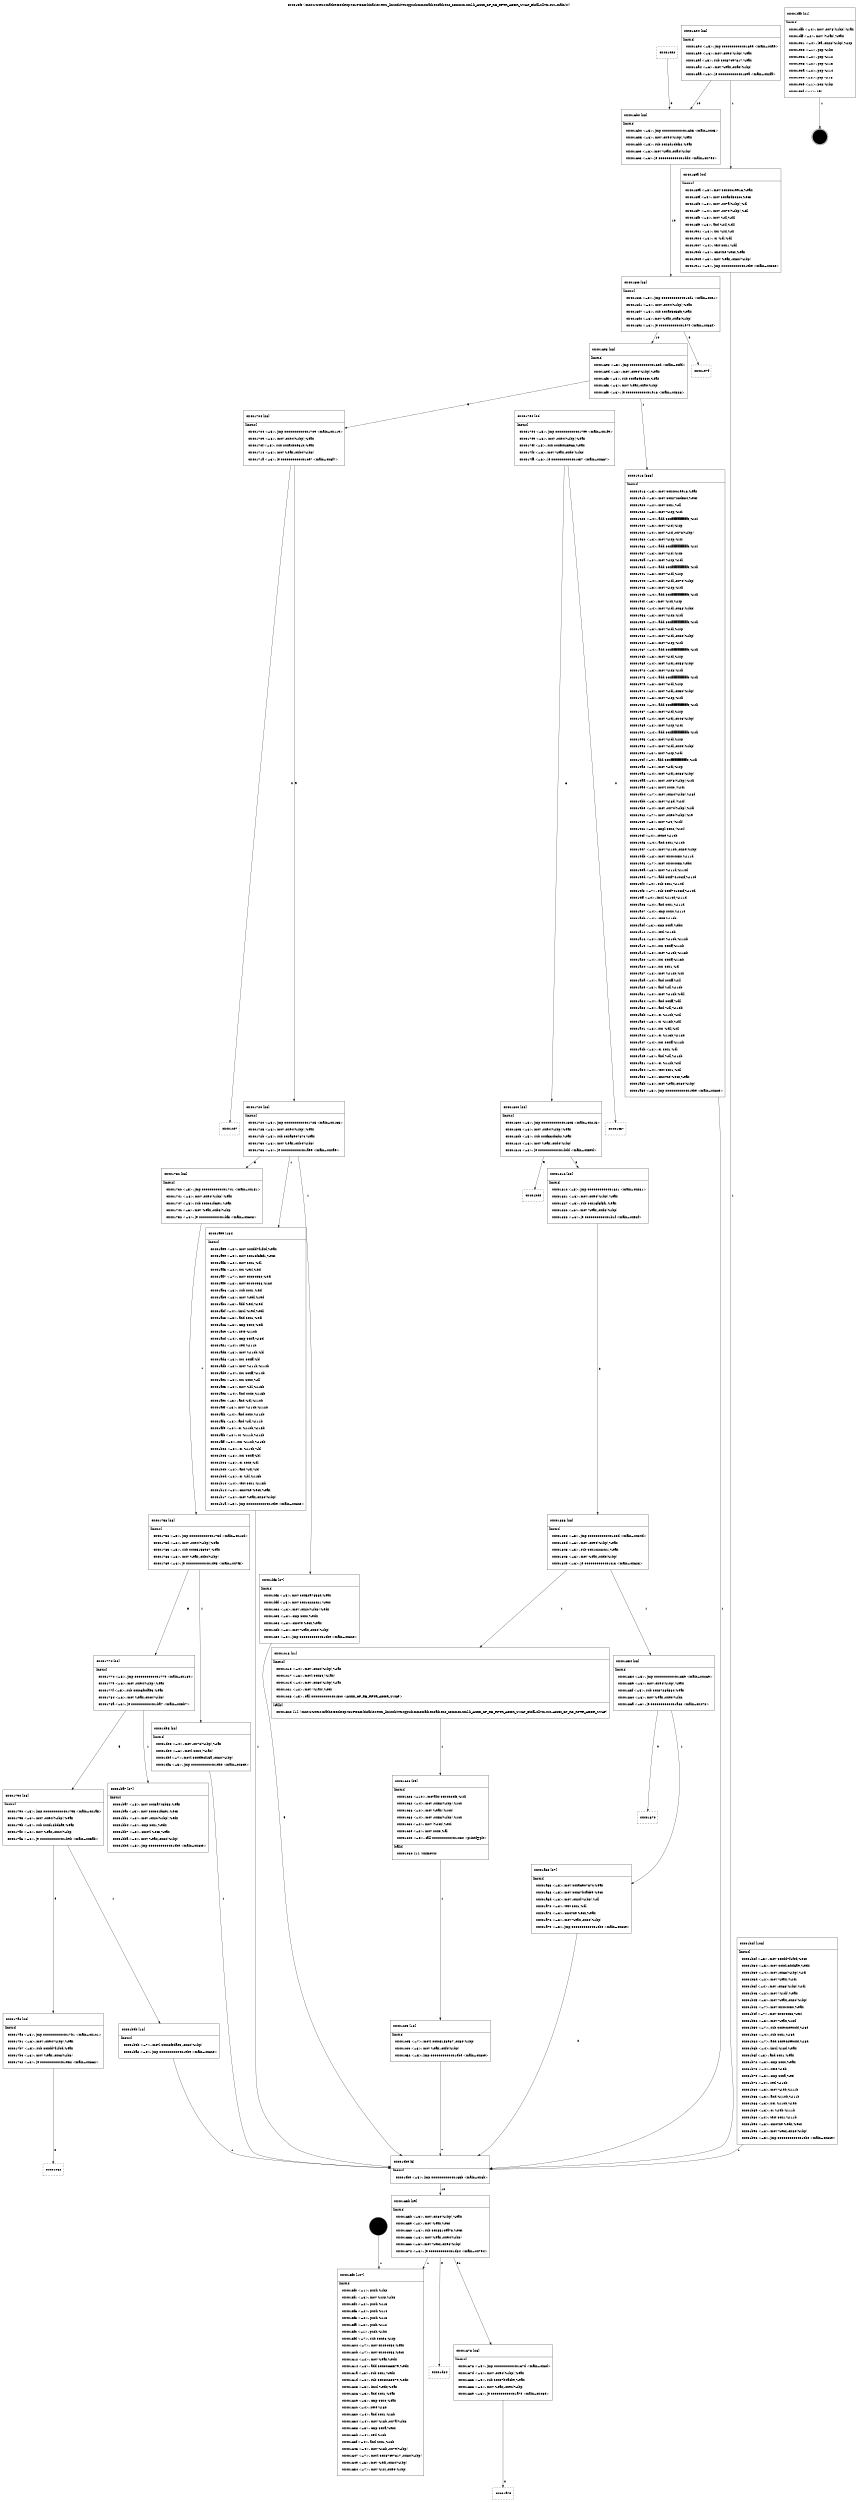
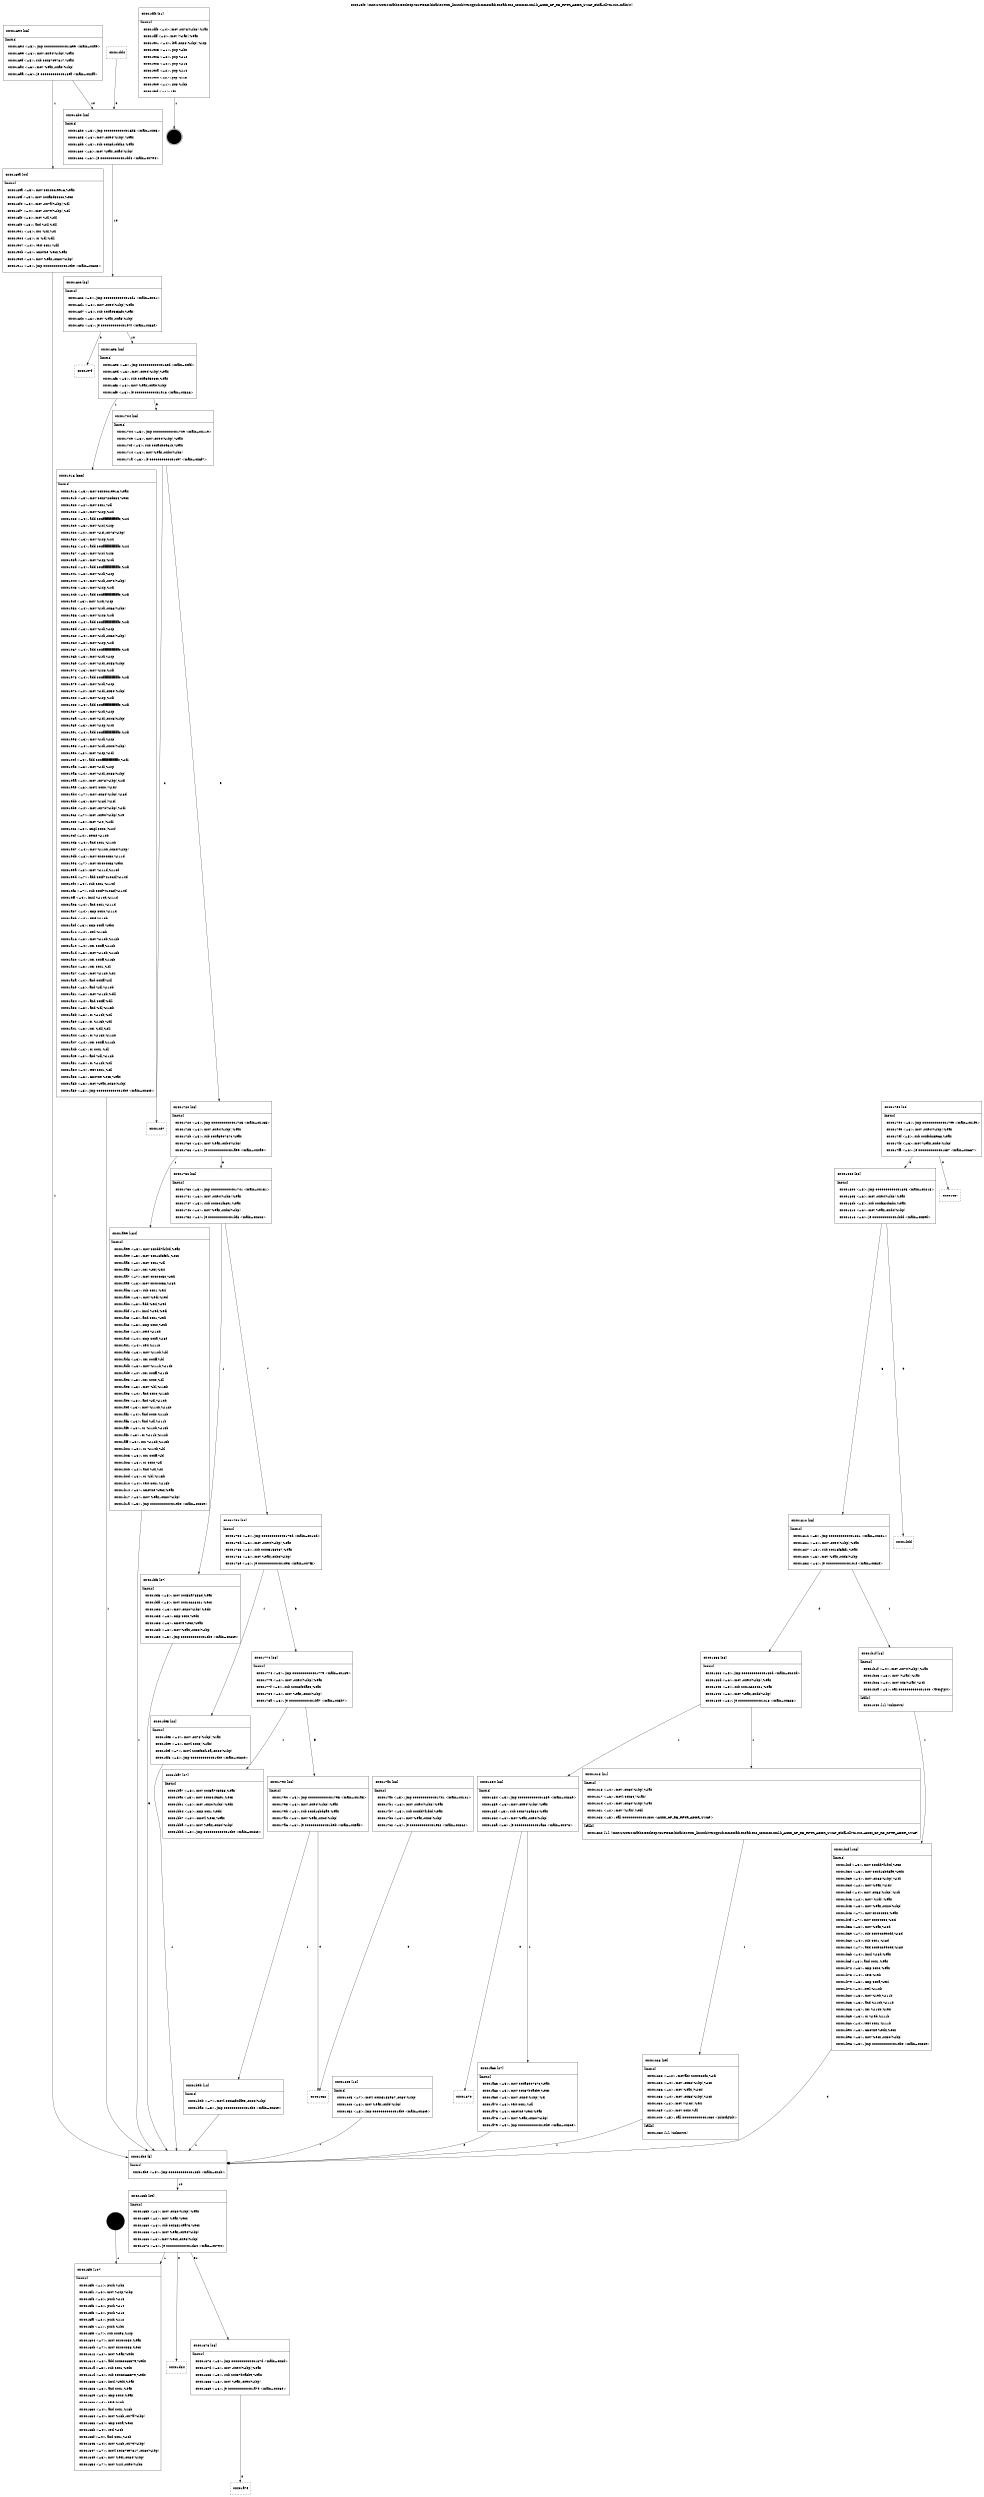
edge "0x401720 [28]" -> "0x401bf8 [27]": now "0x40173c [28]" -> "0x401bf8 [27]"
node "0x401b1f [16]": added
edge "0x401790 [28]" -> "0x4017ac [28]": now "0x401790 [28]" -> "0x401e52"
edge "0x401c28 [29]" -> "0x401c45 [18]": now "0x401c28 [29]" -> "0x401ebe [5]"
edge "0x401b2f [108]" -> "0x401ebe [5]": label " 1" -> " 4"
